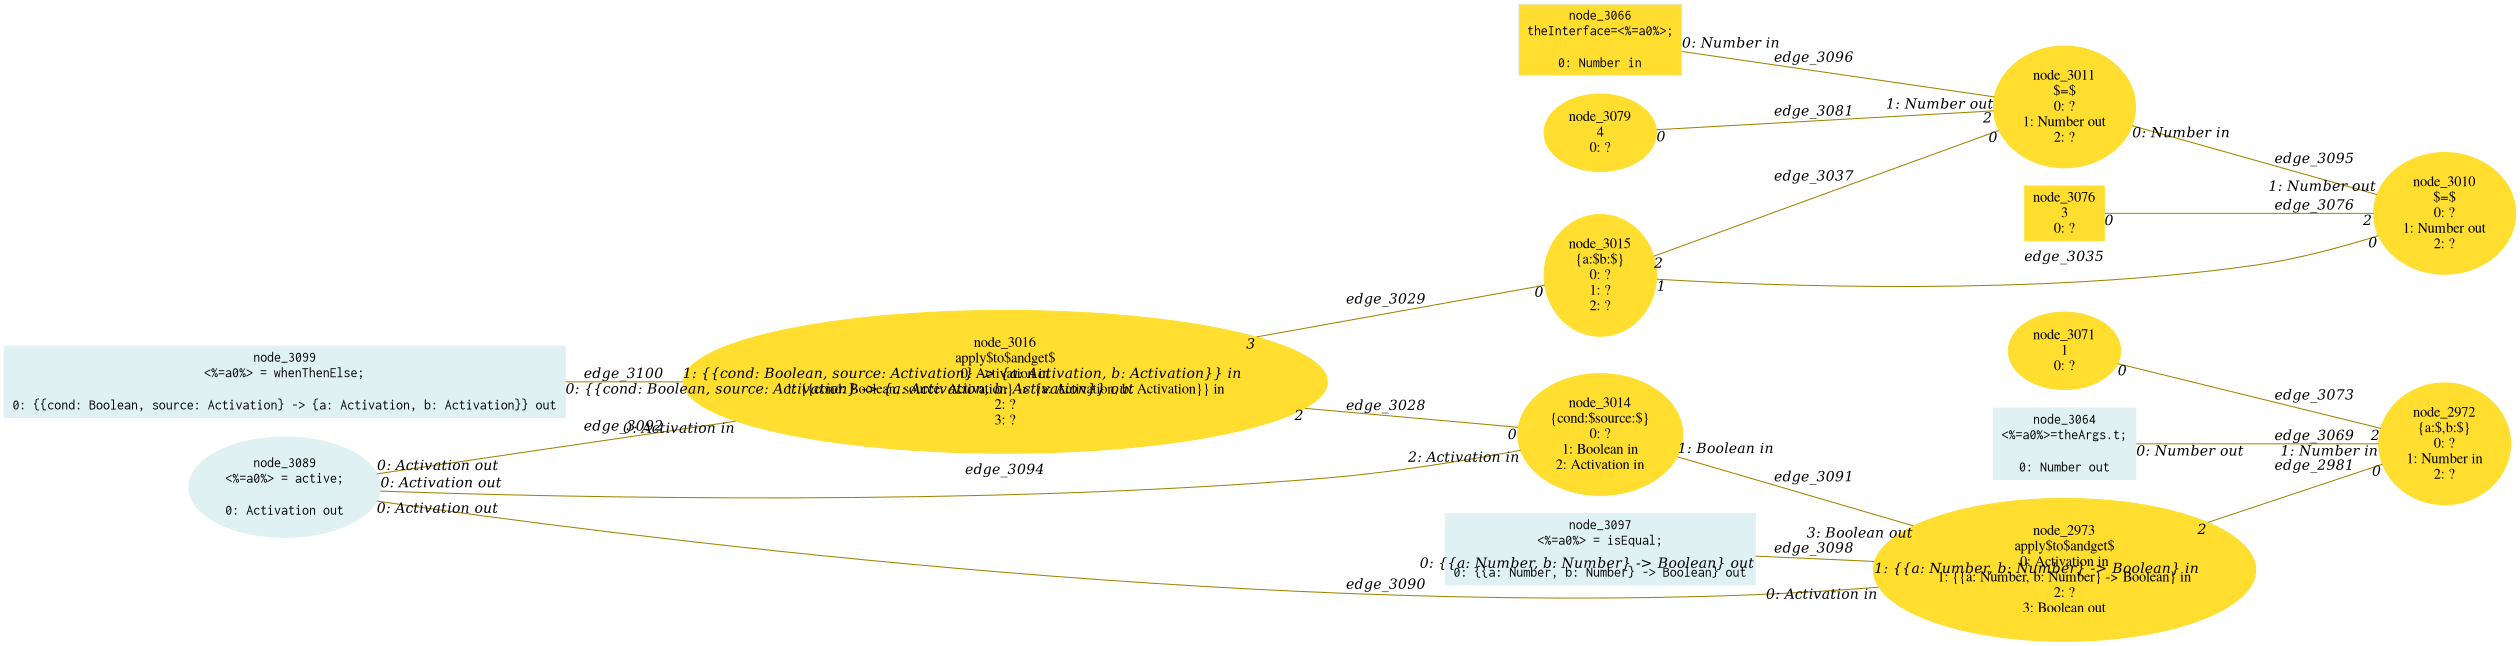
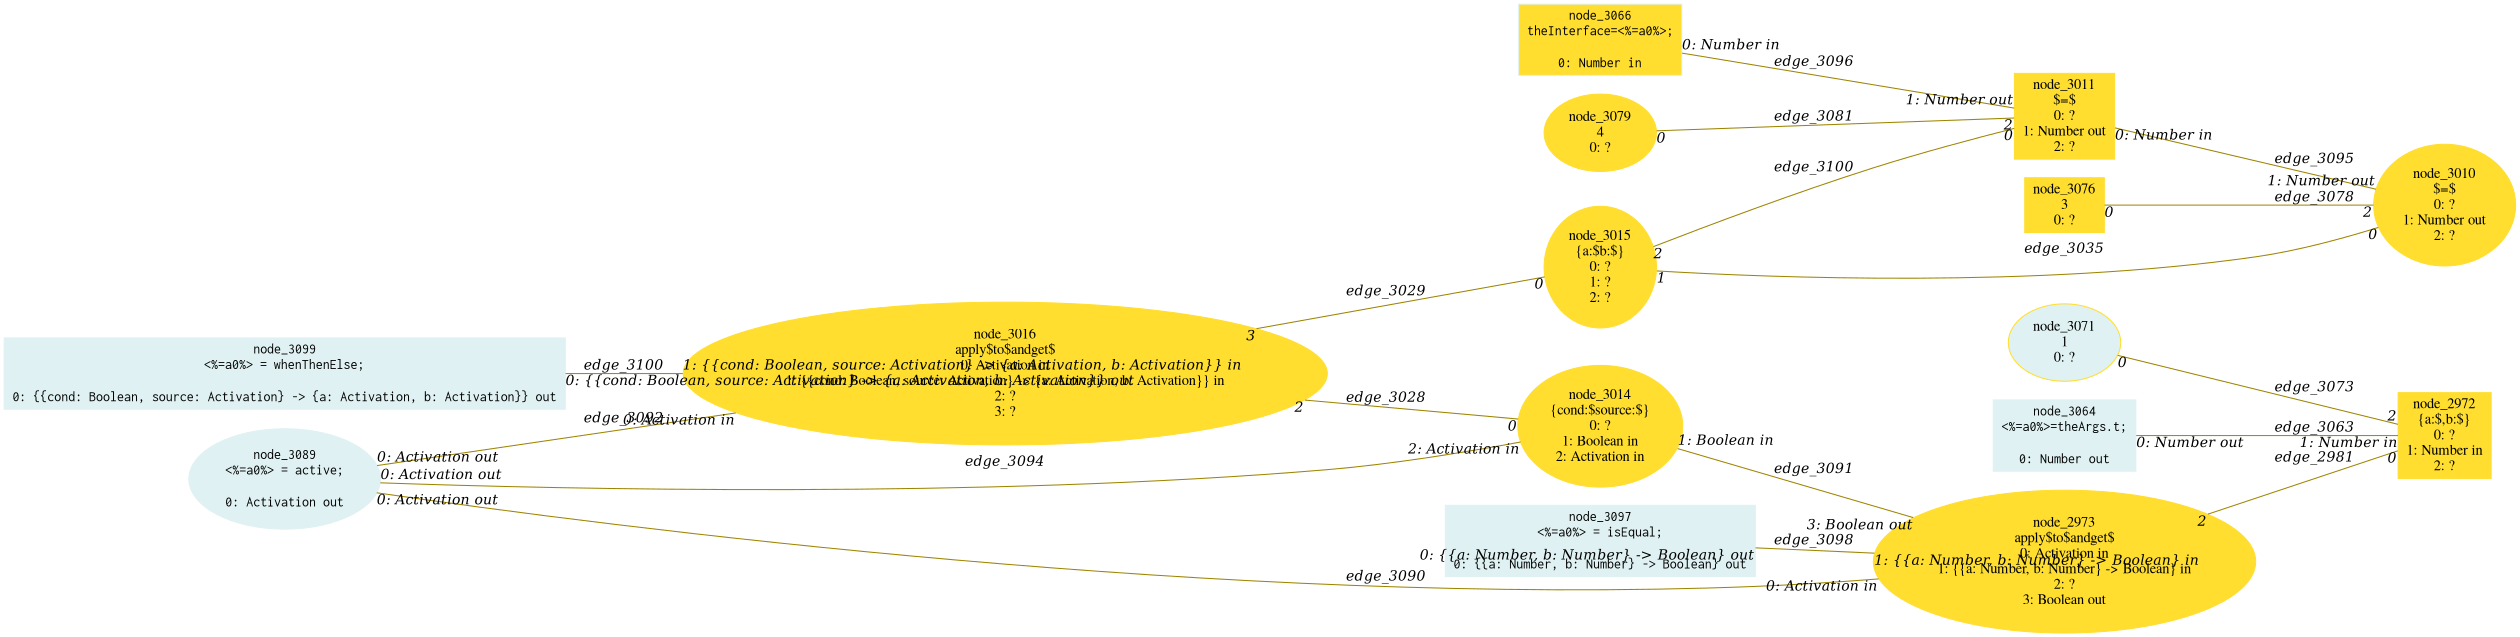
node "node_3011 $=$ 0: ? 1: Number out 2: ?": shape ellipse -> box
edge "node_3011 $=$ 0: ? 1: Number out 2: ?" -- "node_3015 {a:$b:$} 0: ? 1: ? 2: ?": label "edge_3037" -> "edge_3100"
edge "node_3076 3 0: ?" -- "node_3010 $=$ 0: ? 1: Number out 2: ?": label "edge_3076" -> "edge_3078"
node "node_3071 1 0: ?": fillcolor #ffde2f -> #dff1f2
edge "node_3064 <%=a0%>=theArgs.t; 0: Number out" -- "node_2972 {a:$,b:$} 0: ? 1: Number in 2: ?": label "edge_3069" -> "edge_3063"
node "node_2972 {a:$,b:$} 0: ? 1: Number in 2: ?": shape ellipse -> box
